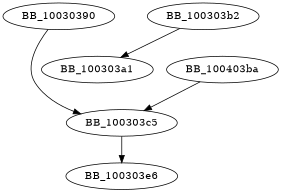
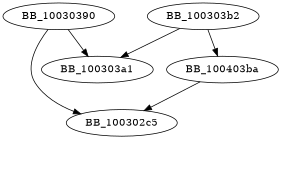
edge "BB_100303b2" -> "BB_100403ba": added
edge "BB_10030390" -> "BB_100303a1": added
node "BB_100303c5": label "BB_100303c5" -> "BB_100302c5"
node "BB_100303e6": removed
